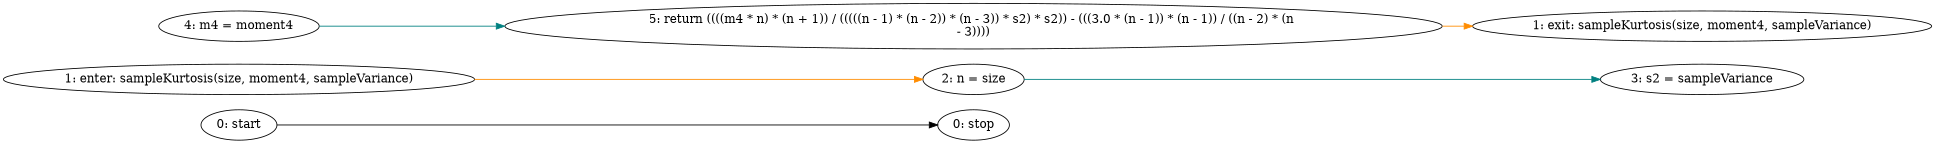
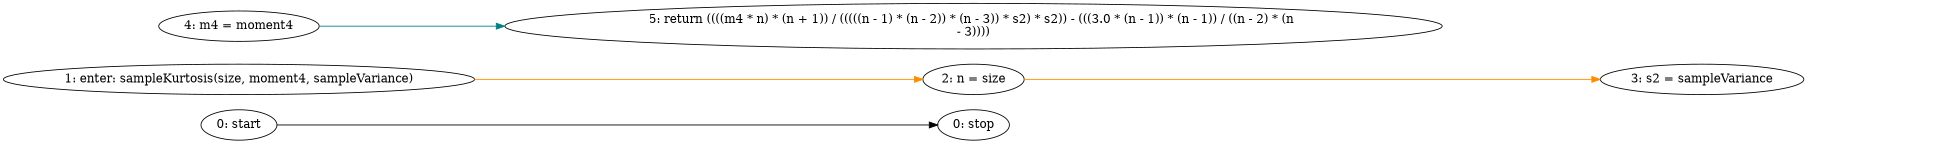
node "1: exit: sampleKurtosis(size, moment4, sampleVariance)": removed
edge "2: n = size" -> "3: s2 = sampleVariance": color teal -> darkorange
